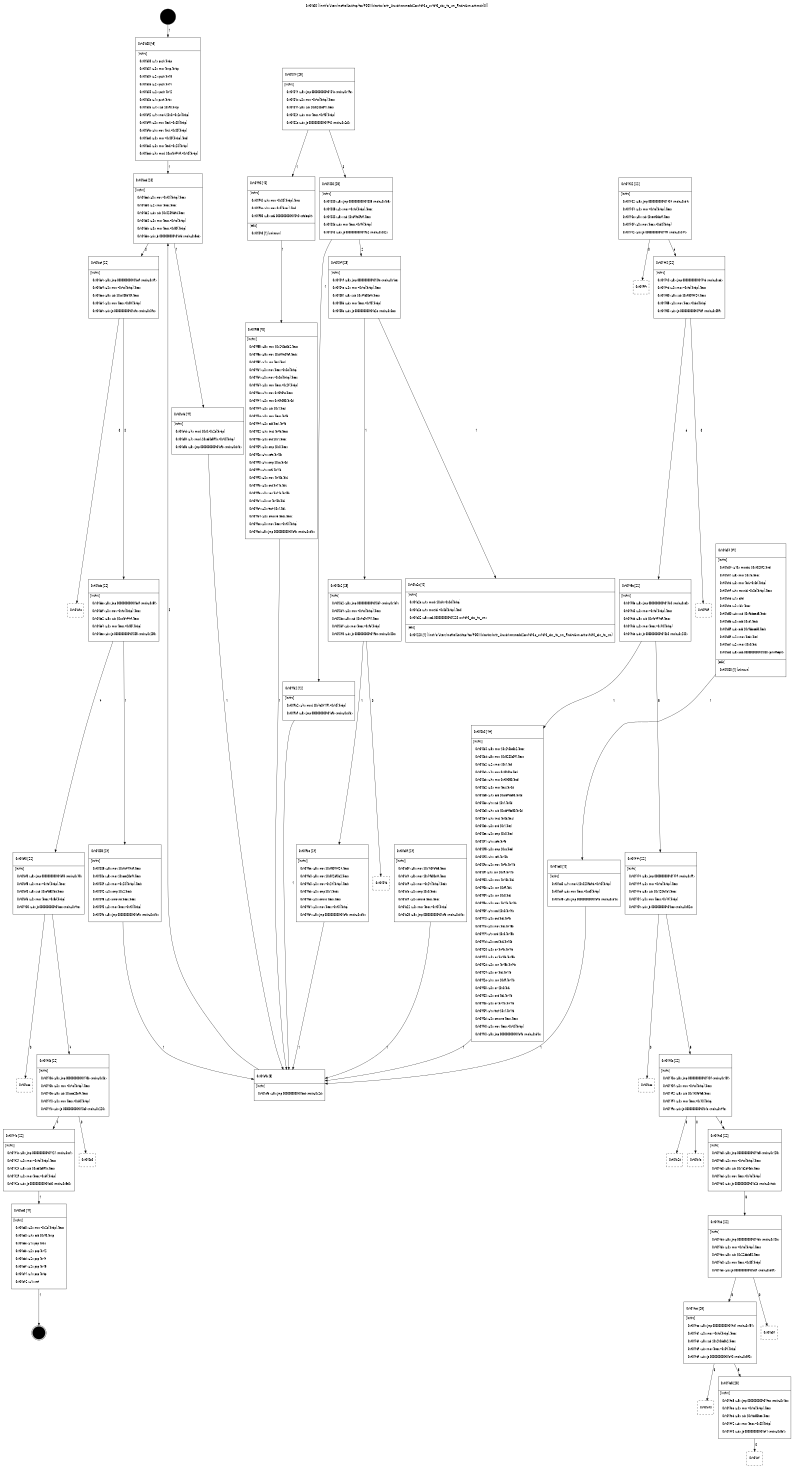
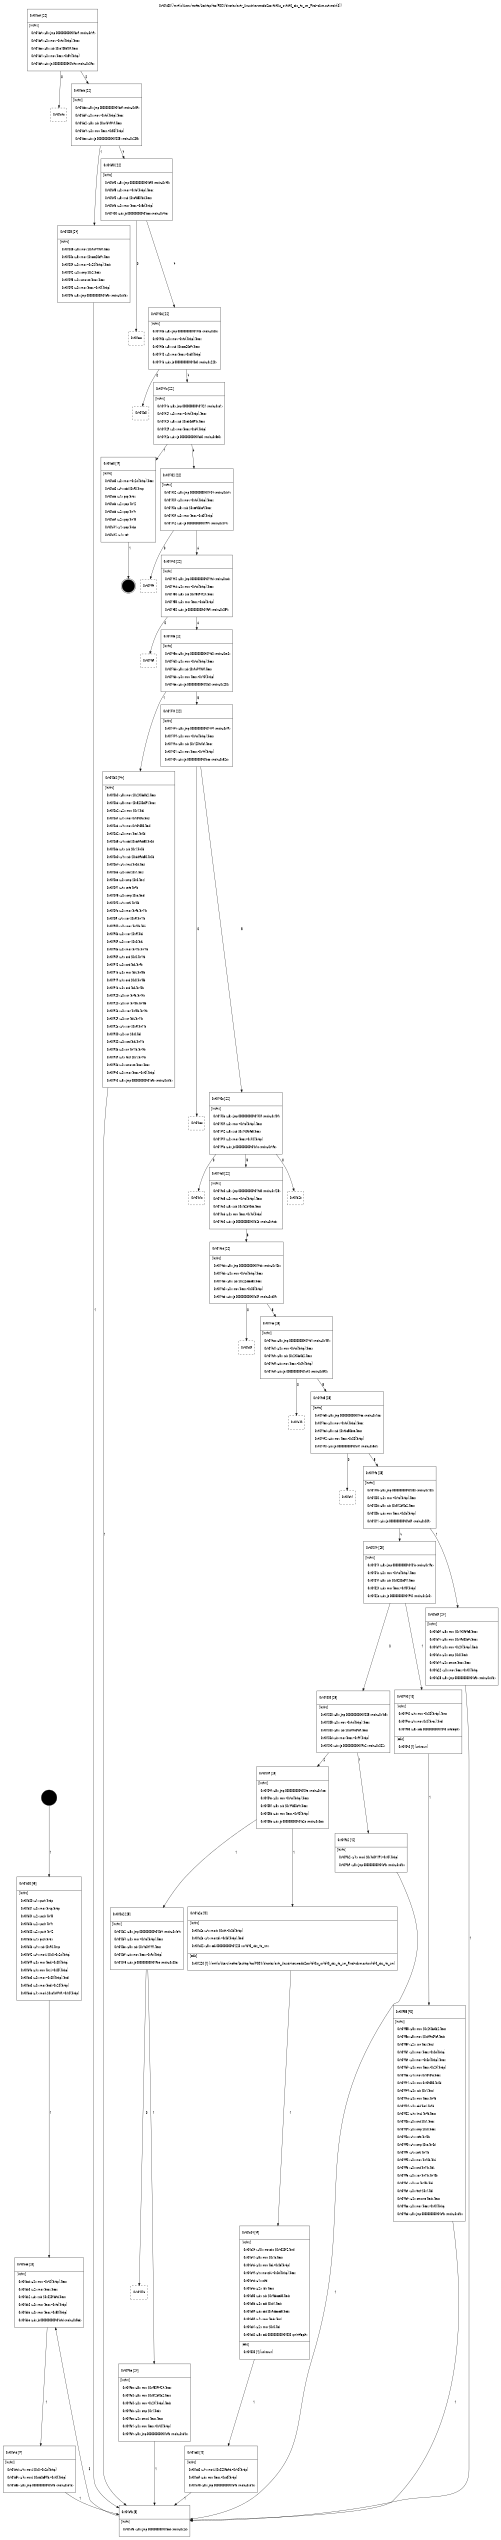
edge "0x4016ad [23]" -> "0x4016c4 [22]": removed, label "8"
edge "0x40171c [22]" -> "0x401732 [22]": added, label "6"
node "0x4017fe [25]": added
edge "0x401a2a [13]" -> "0x401a37 [49]": added, label "1"
